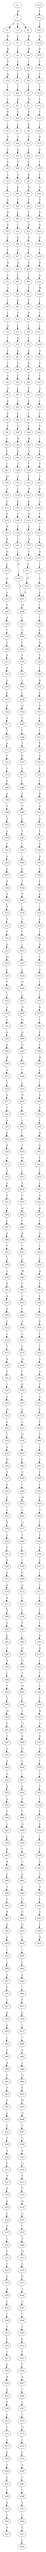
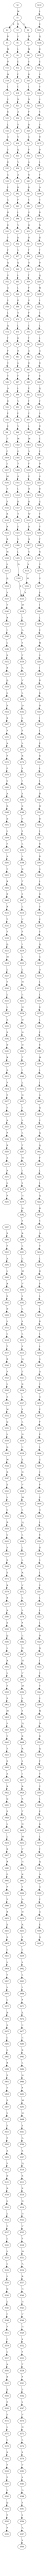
node "S284": removed
